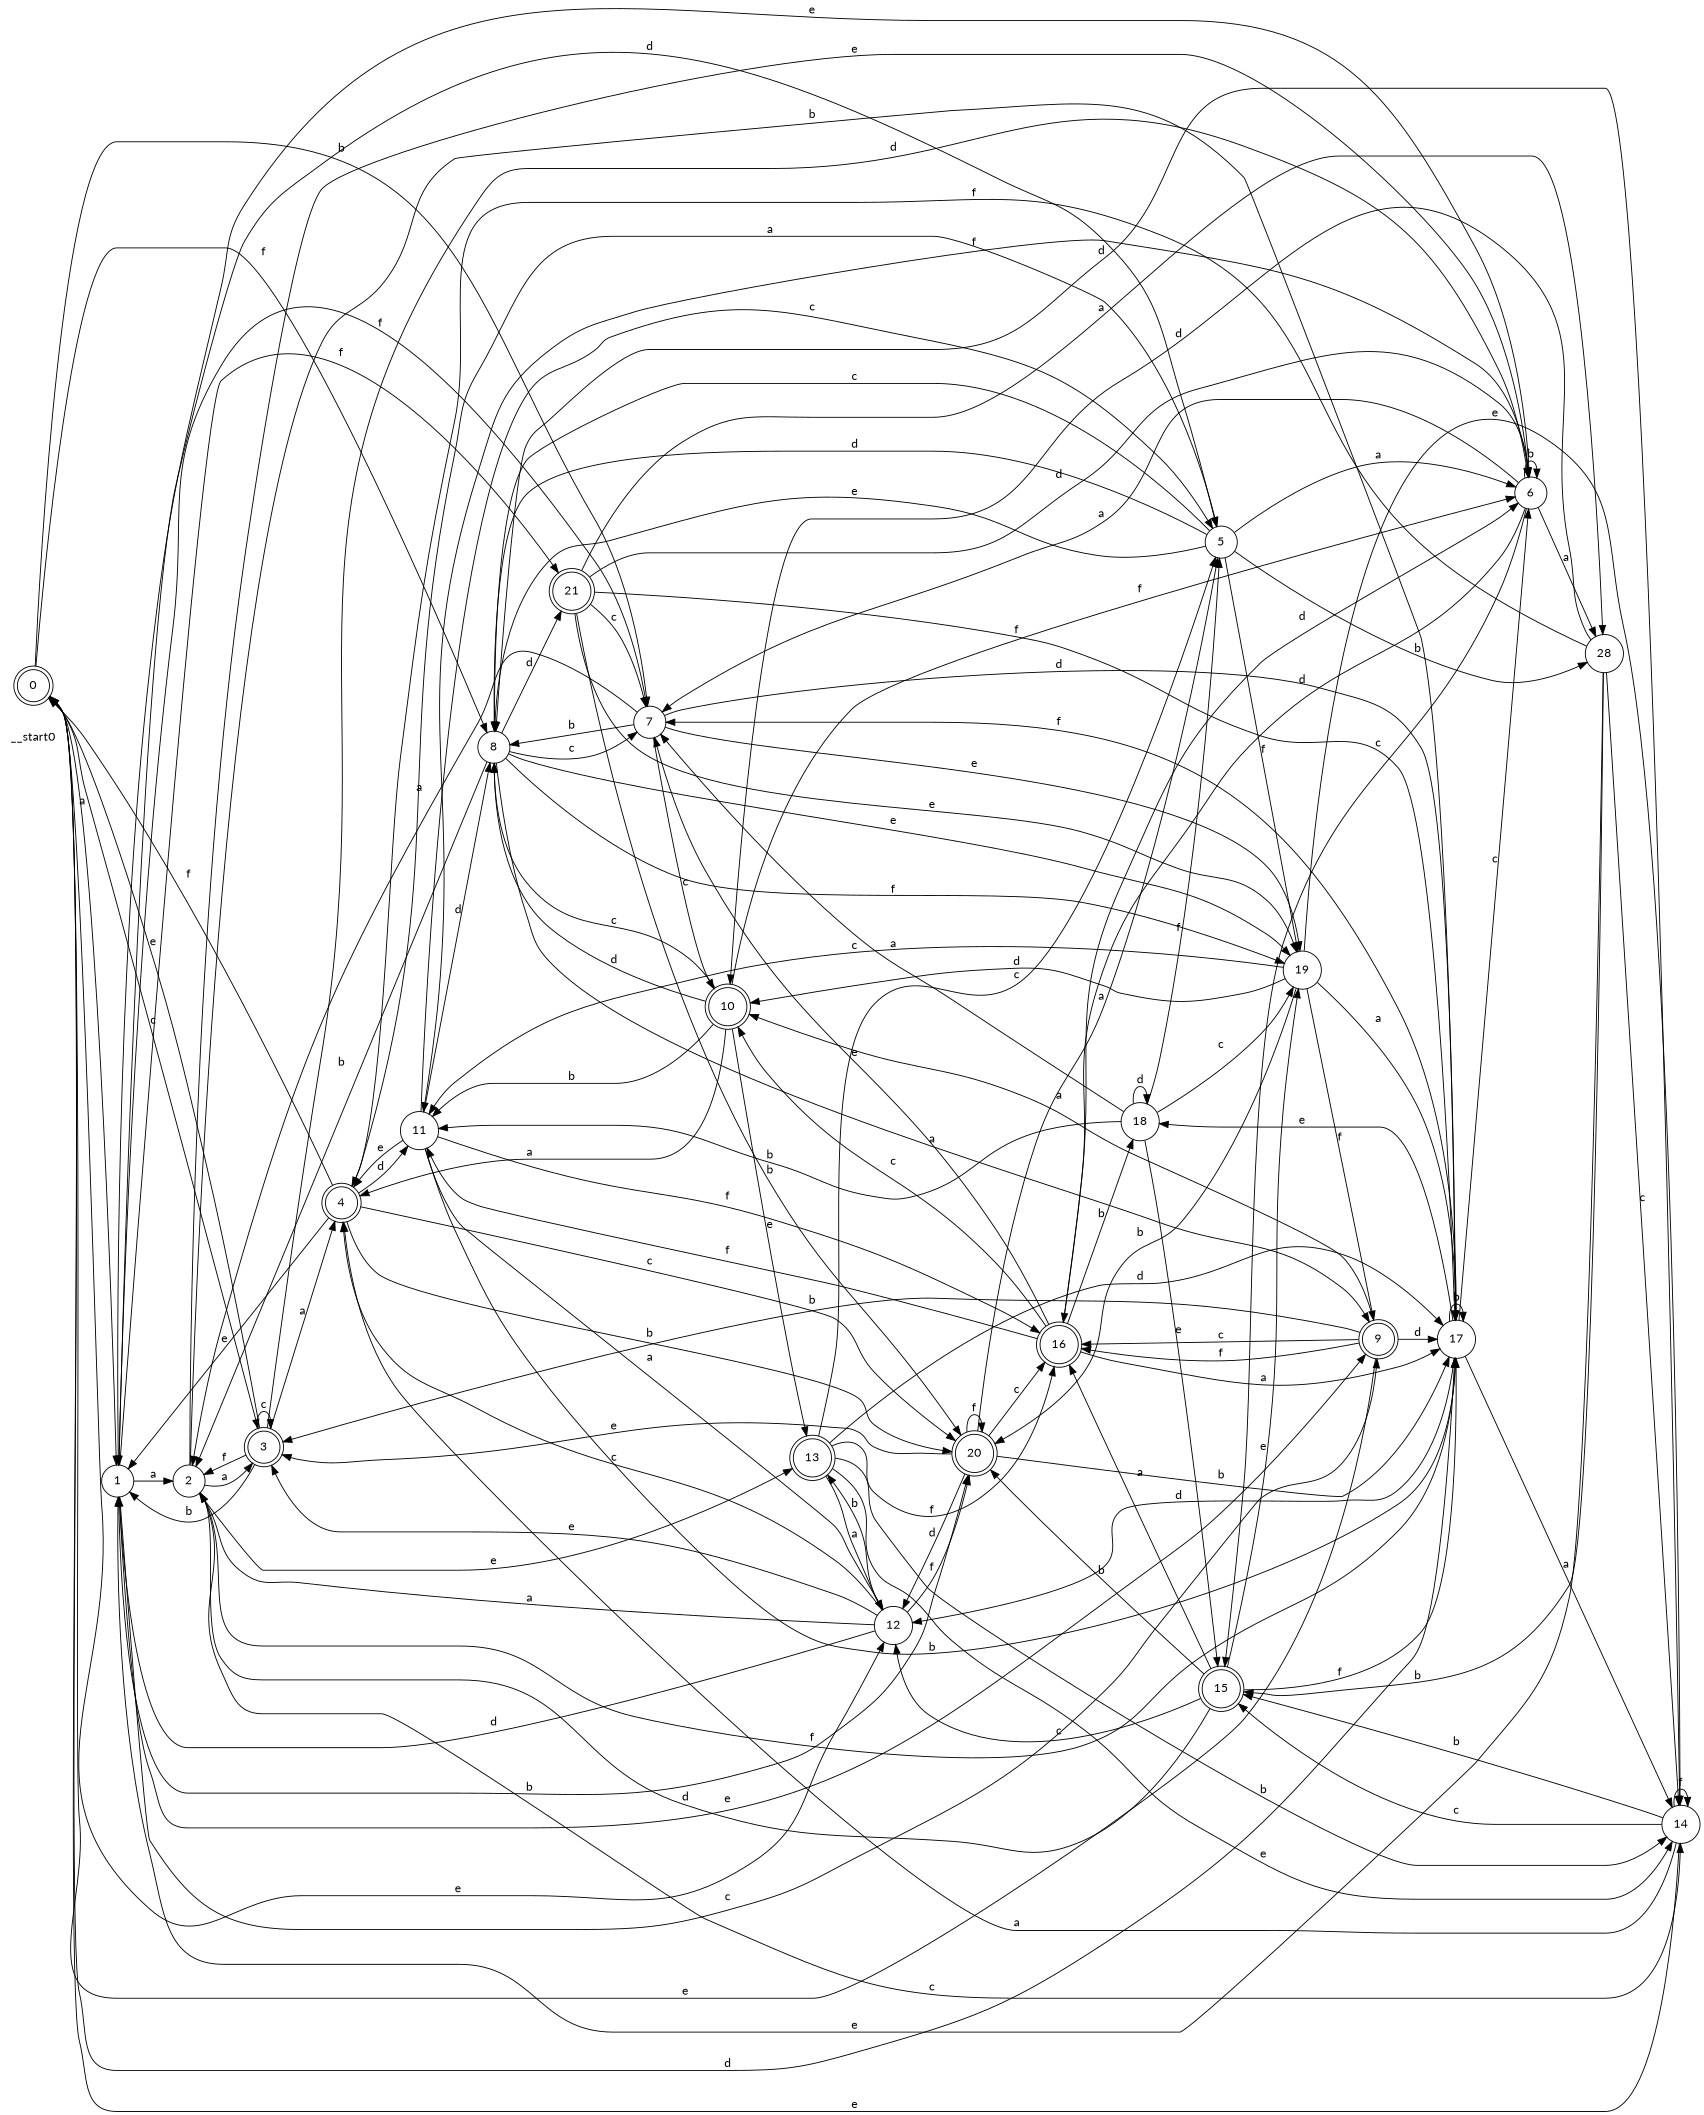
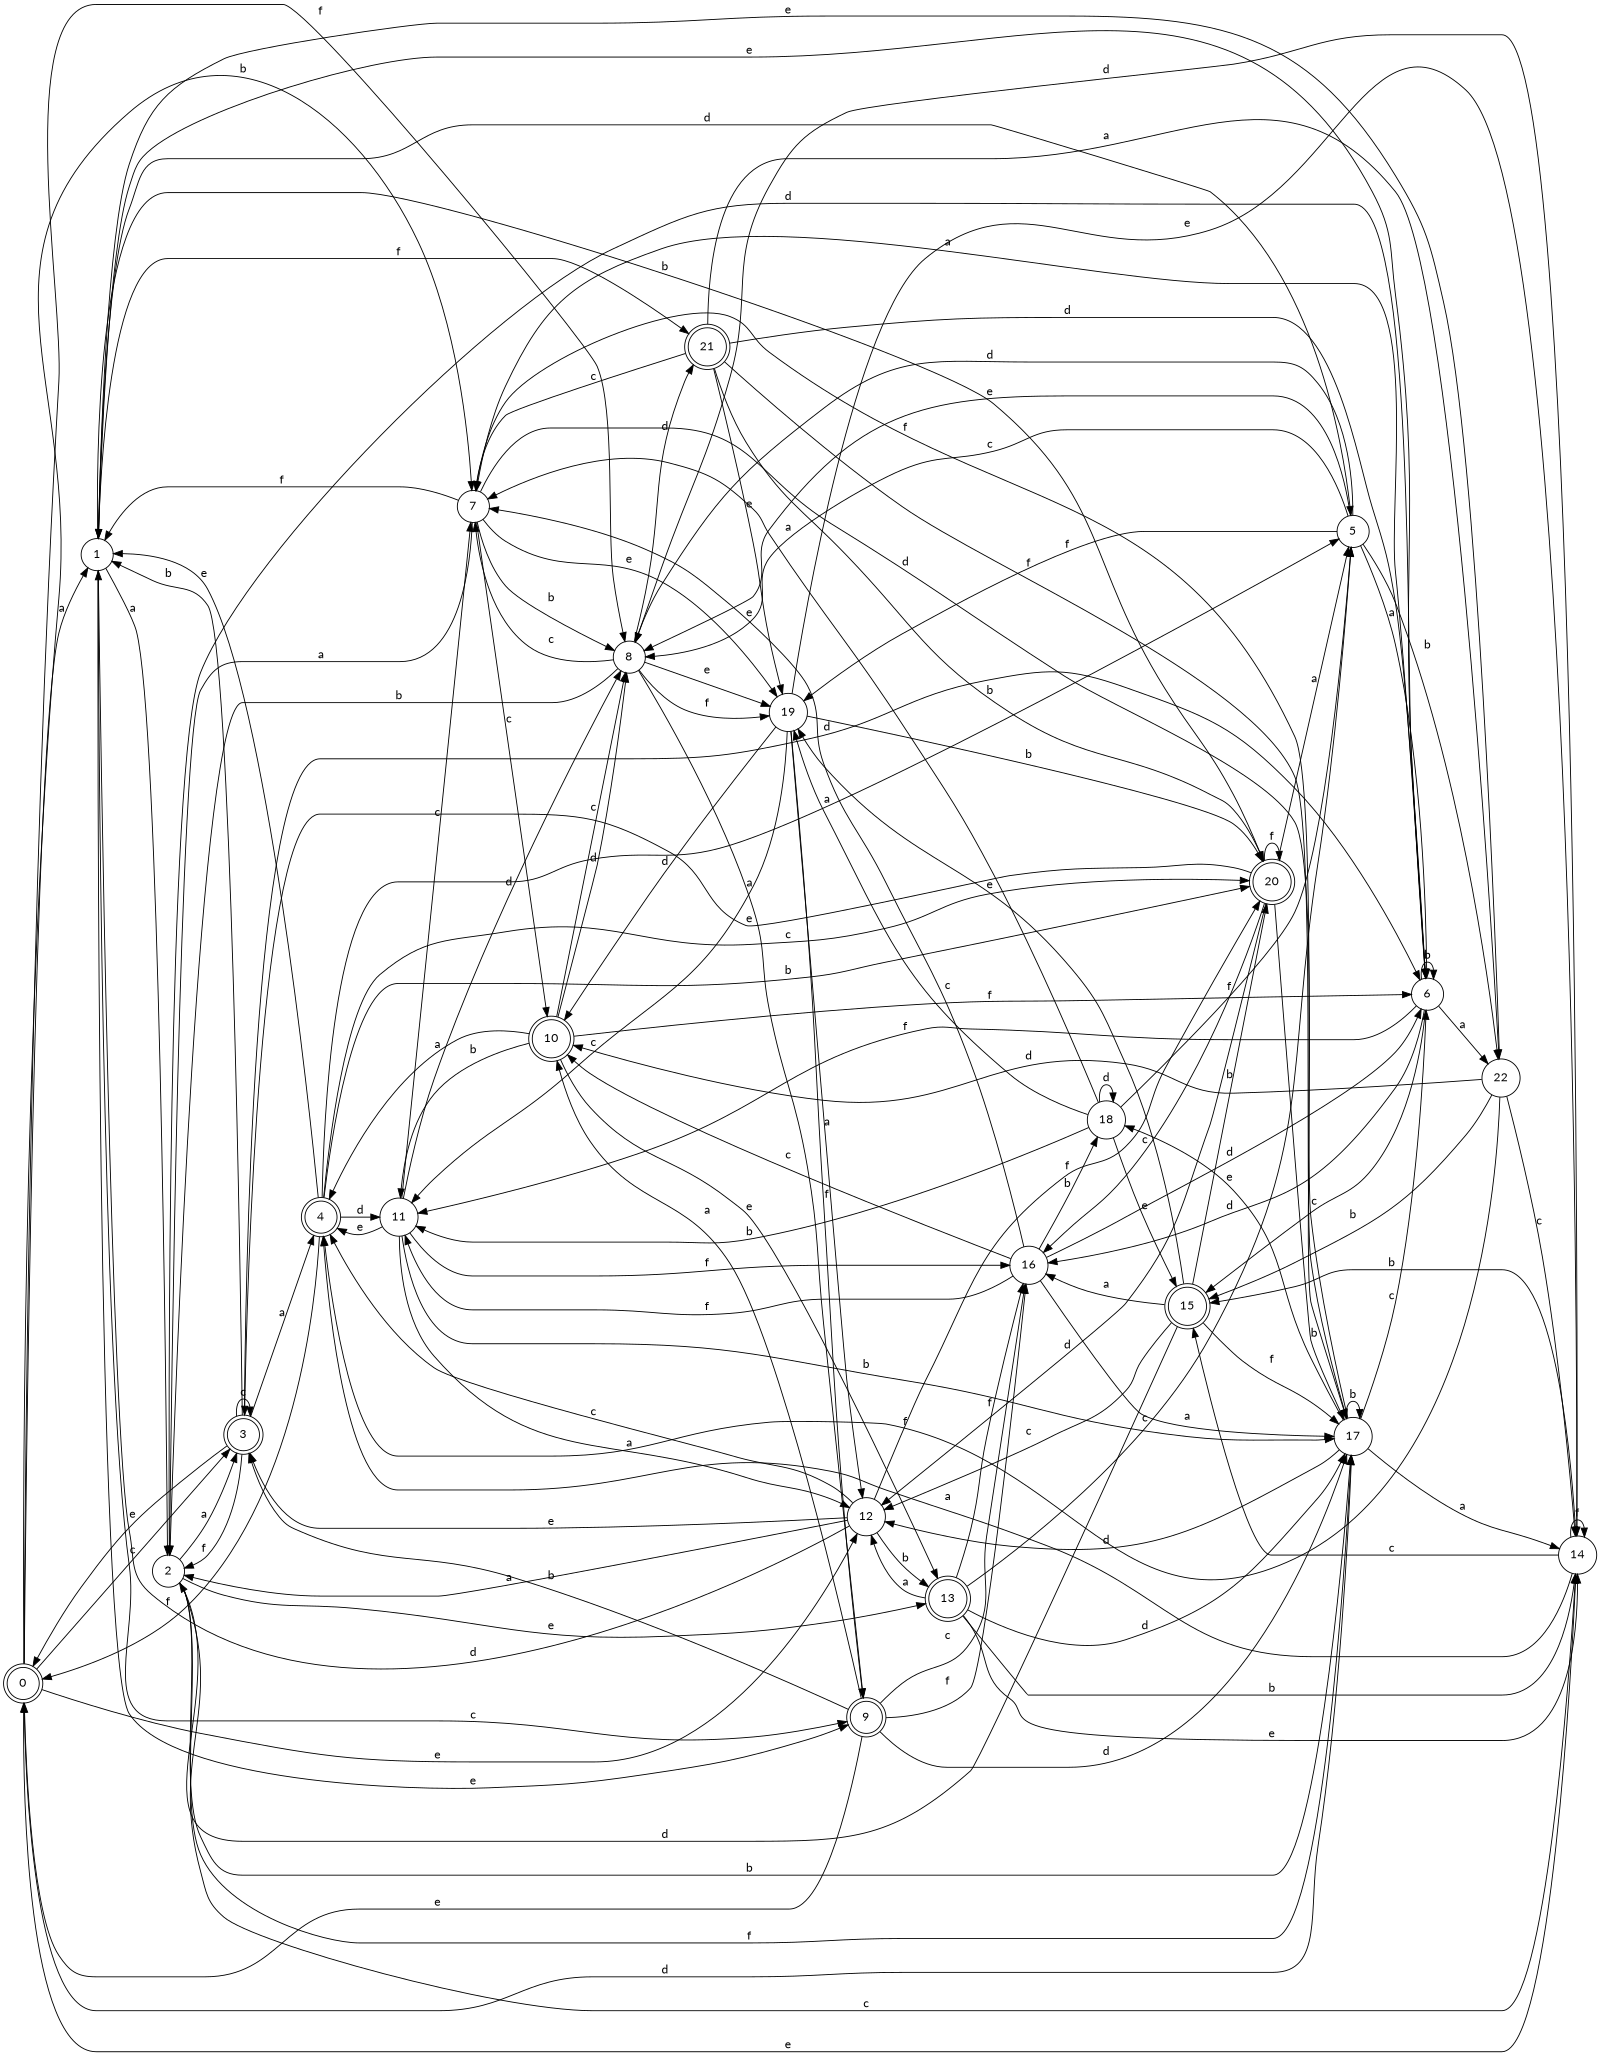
edge "2" -> "6": label "e" -> "d"
edge "11" -> "5": now "11" -> "7"
node "28": label "28" -> "22"
node "__start0": removed
edge "19" -> "17": now "19" -> "12"
node "16": shape doublecircle -> circle
